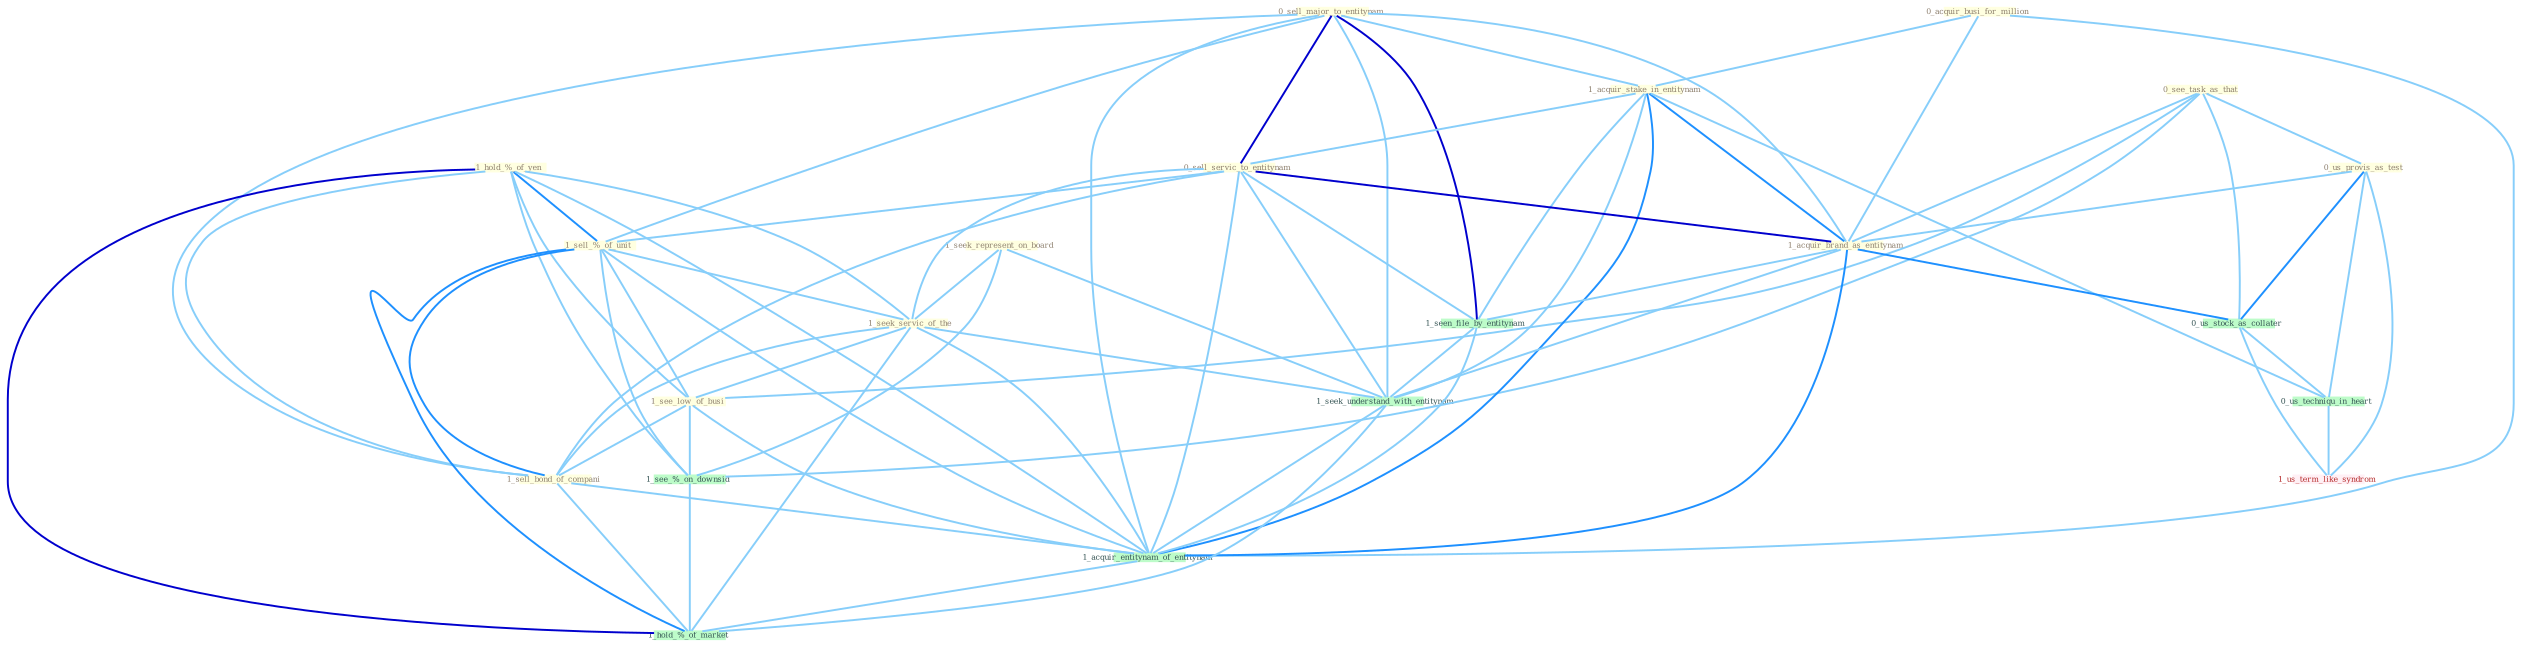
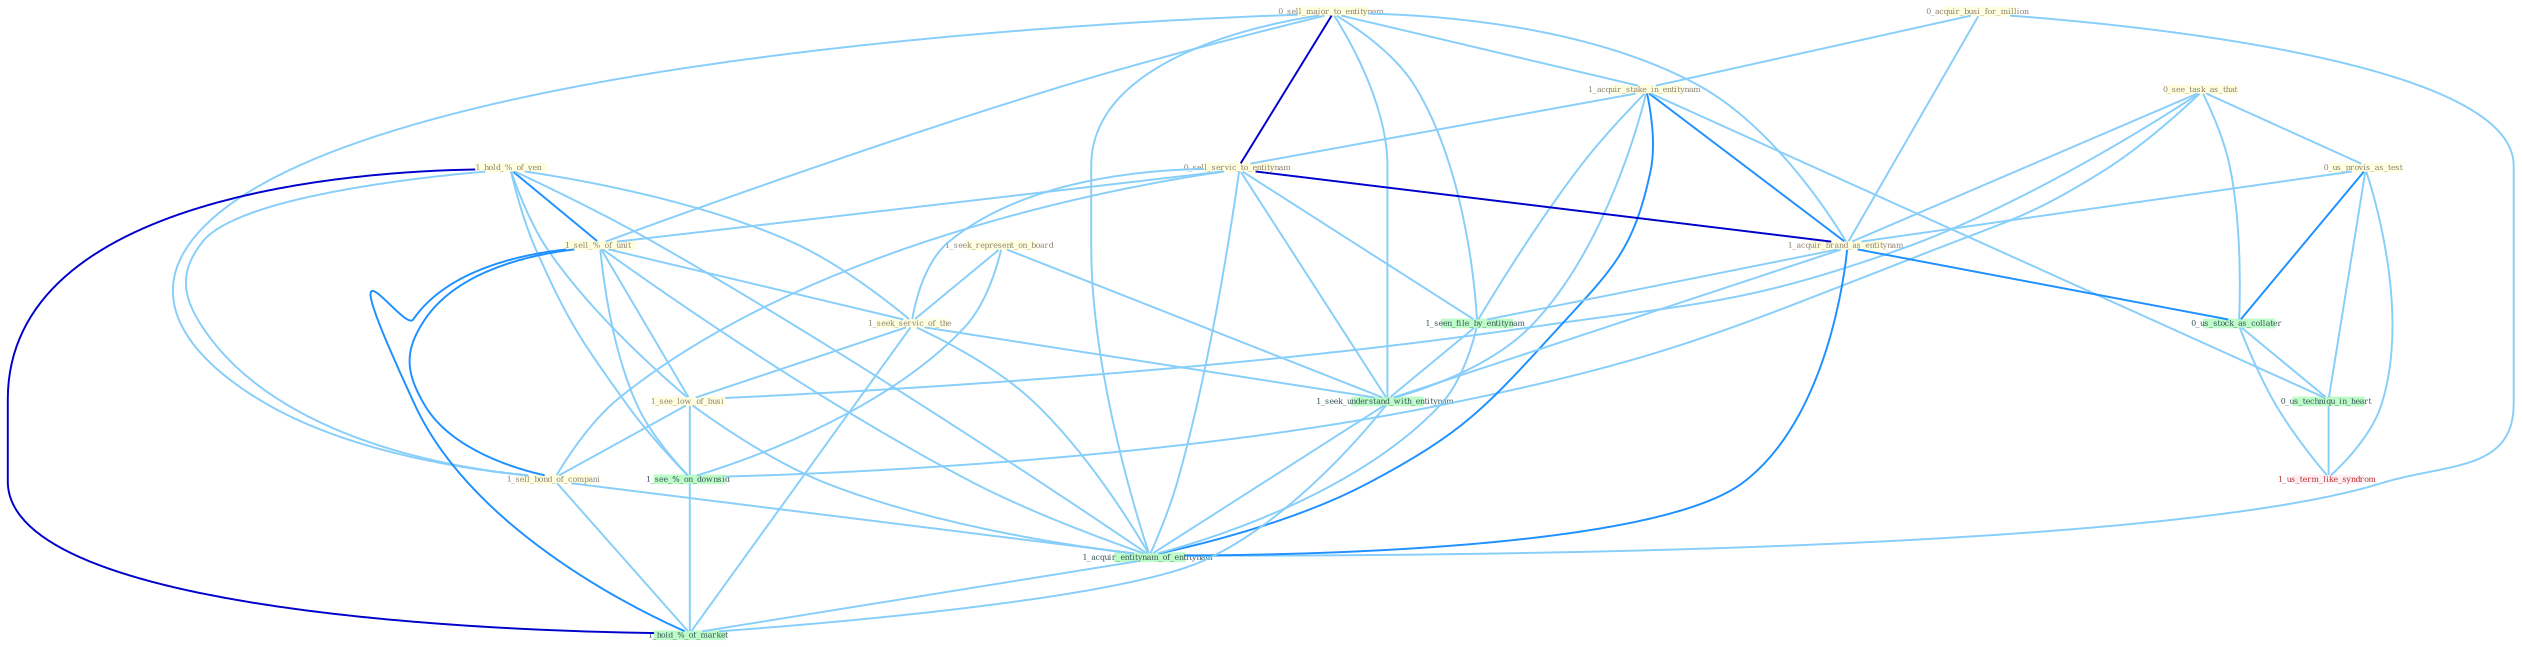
edge "0_sell_major_to_entitynam" -- "1_seen_file_by_entitynam": color #0000cd -> #87cefa
edge "1_seek_servic_of_the" -- "1_sell_bond_of_compani": removed
